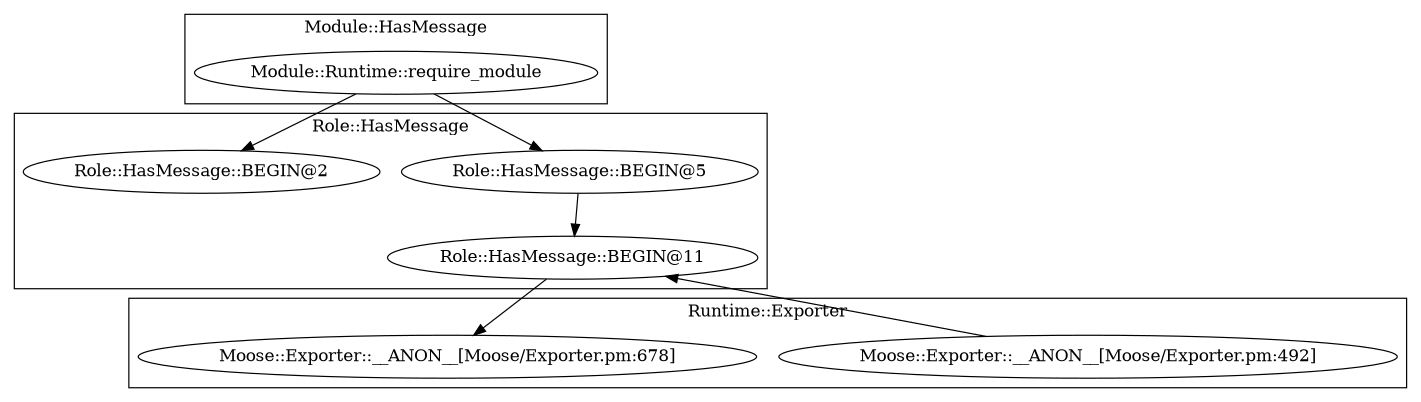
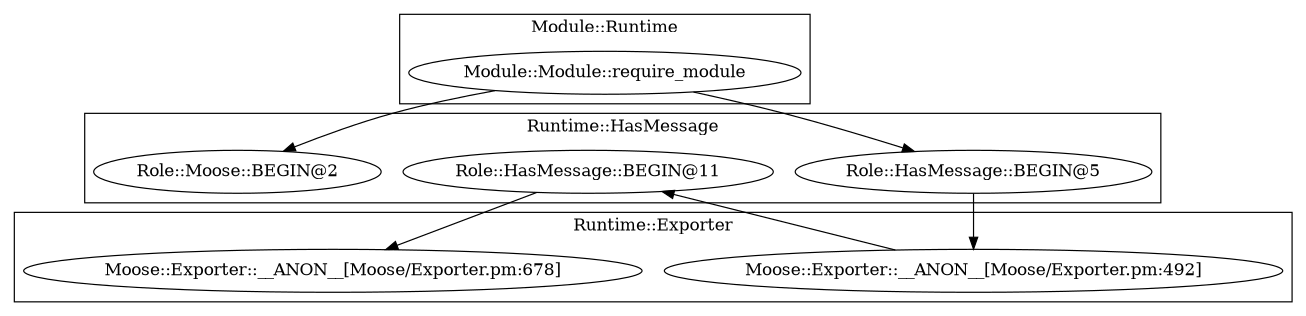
cluster "Module::HasMessage": label "Module::HasMessage" -> "Module::Runtime"
node "Module::Runtime::require_module": label "Module::Runtime::require_module" -> "Module::Module::require_module"
cluster "Role::HasMessage": label "Role::HasMessage" -> "Runtime::HasMessage"
node "Role::HasMessage::BEGIN@2": label "Role::HasMessage::BEGIN@2" -> "Role::Moose::BEGIN@2"
edge "Role::HasMessage::BEGIN@5" -> "Role::HasMessage::BEGIN@11": now "Role::HasMessage::BEGIN@5" -> "Moose::Exporter::__ANON__[Moose/Exporter.pm:492]"
